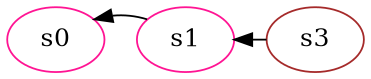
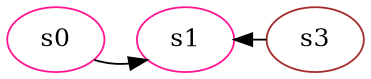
edge "s1" -> "s0": reversed
